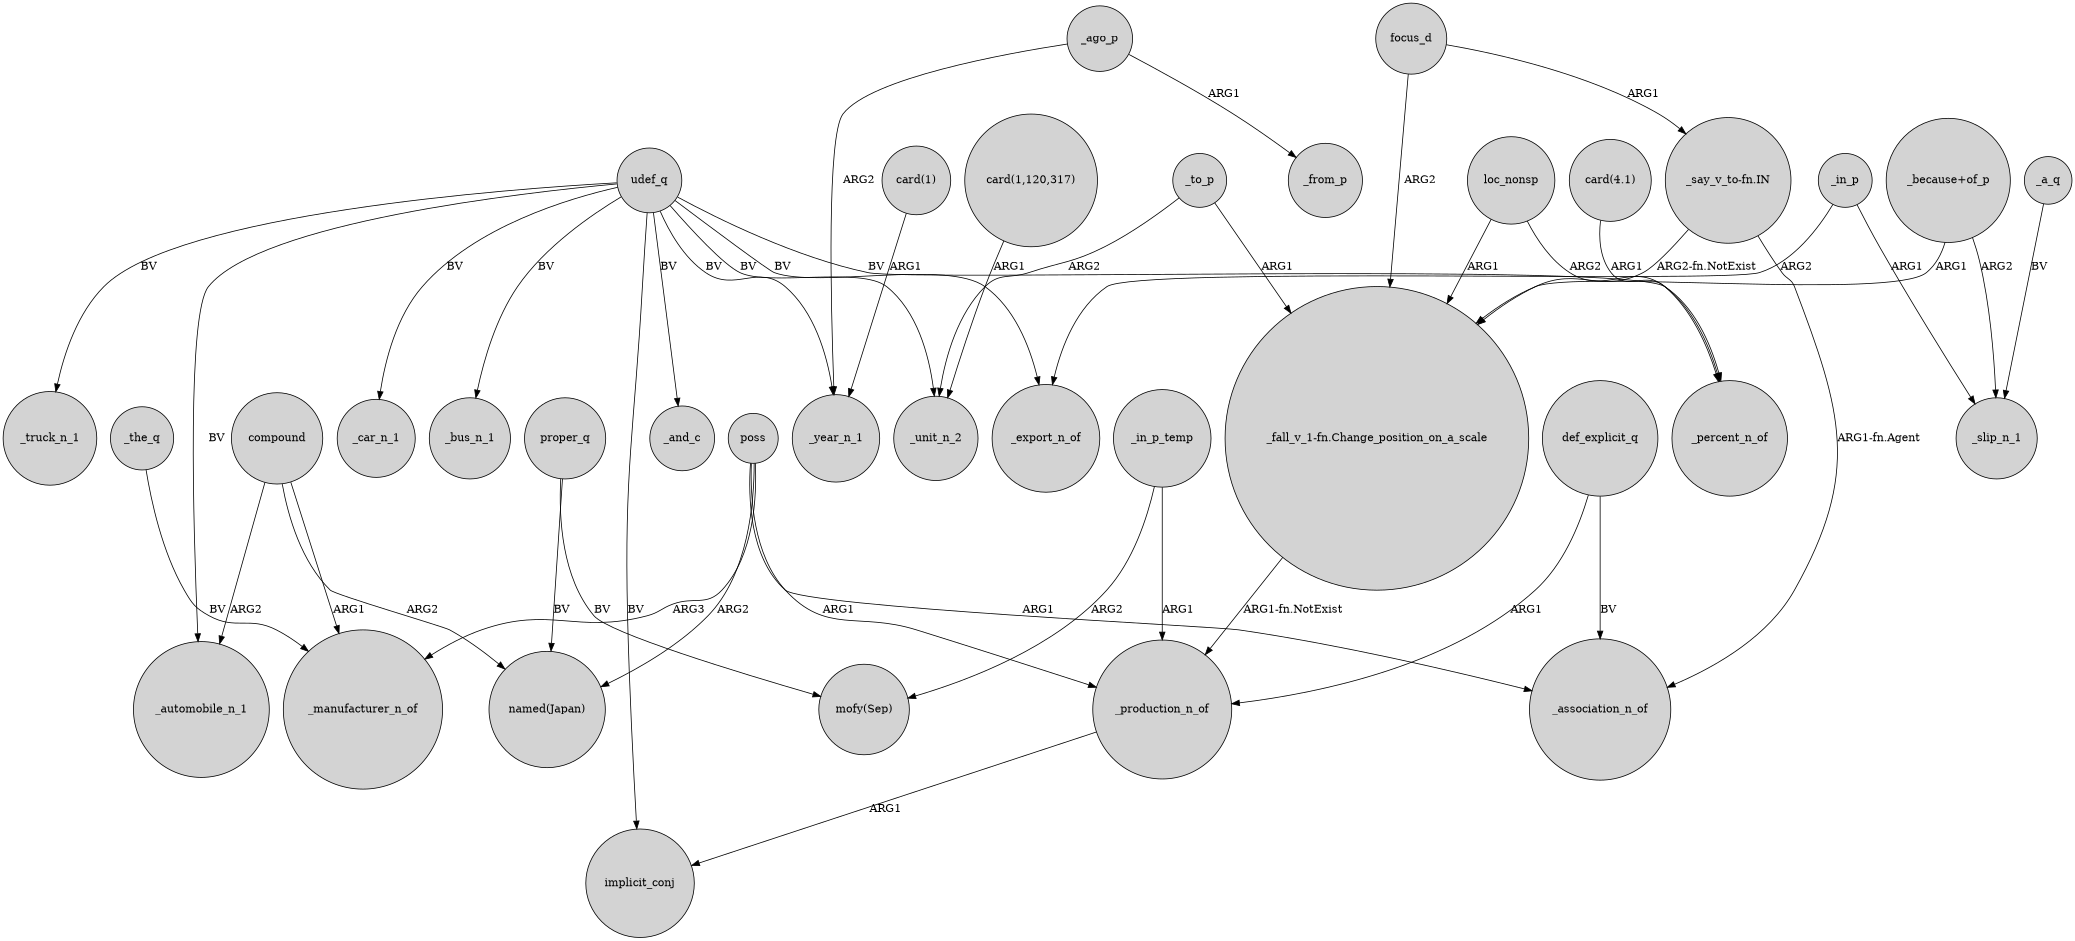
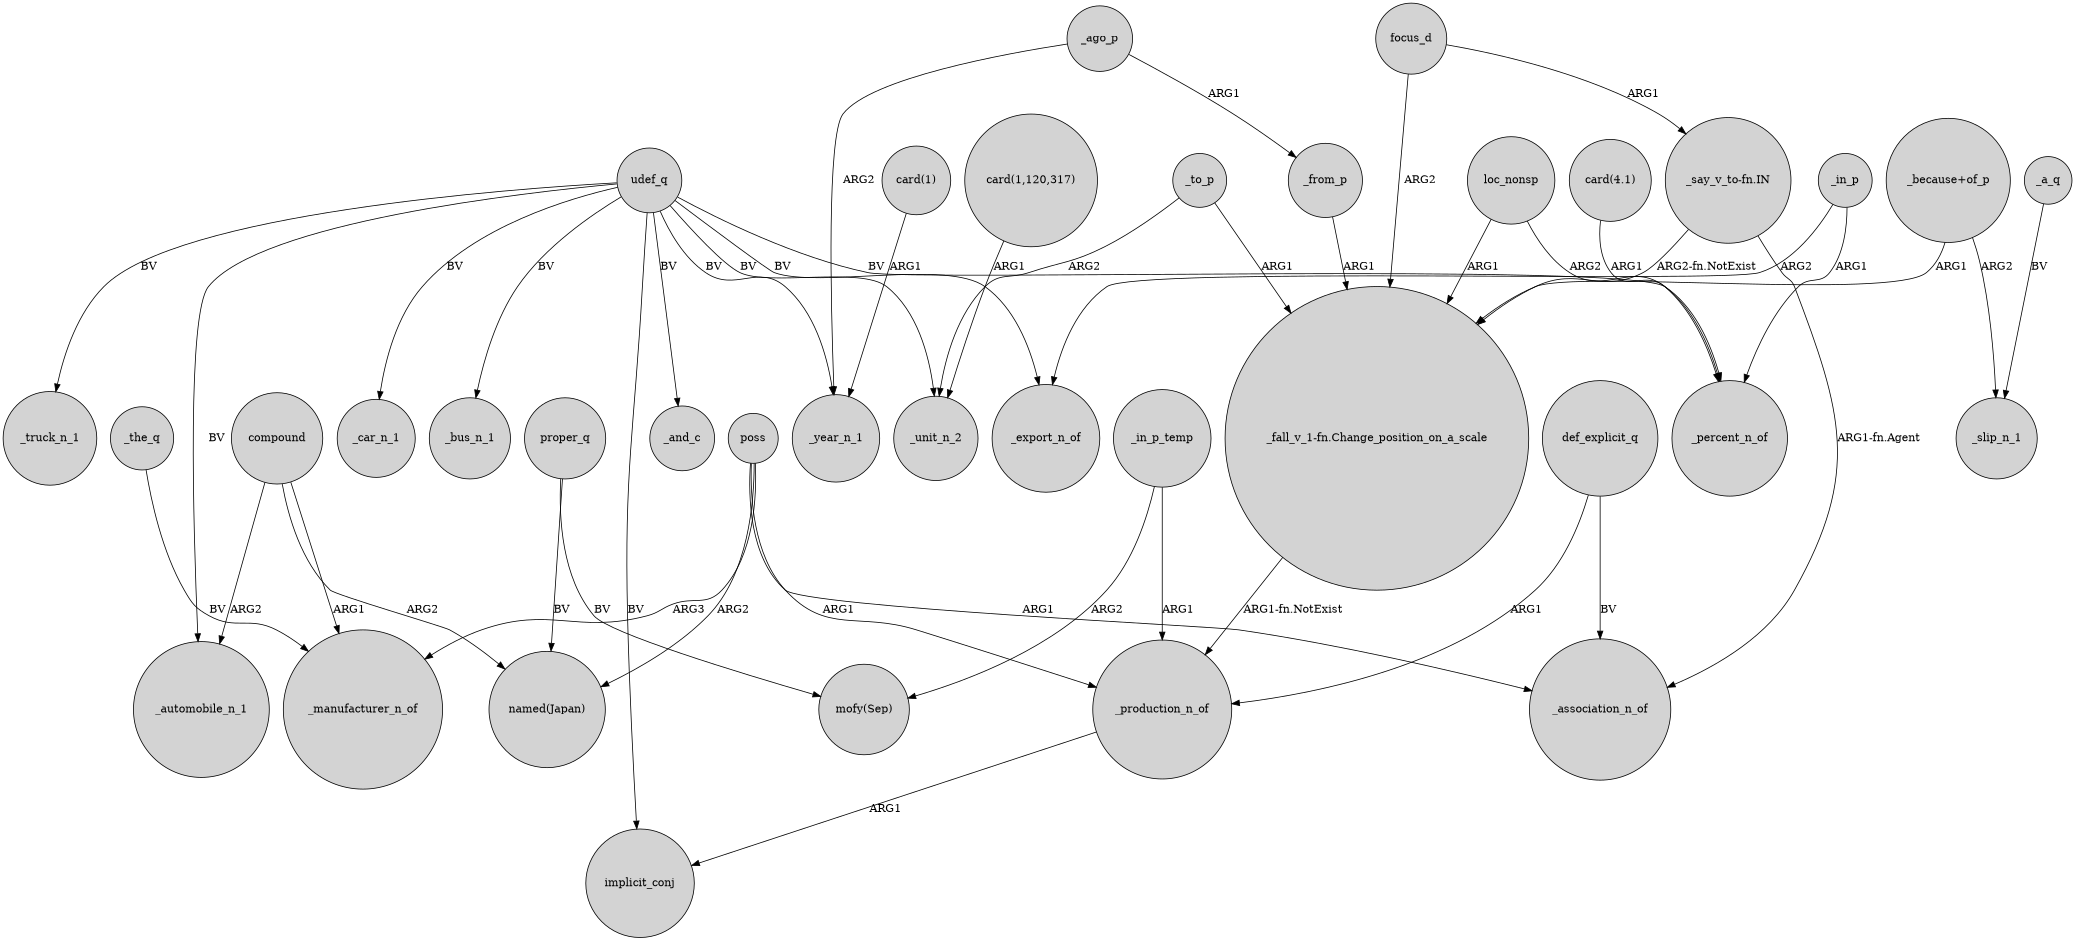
edge "_from_p" -> "_fall_v_1-fn.Change_position_on_a_scale": added, label "ARG1"
edge "_in_p" -> "_slip_n_1": now "_in_p" -> "_percent_n_of"
